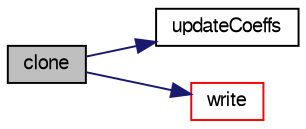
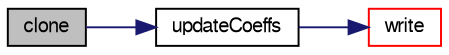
edge "clone" -> "write": now "updateCoeffs" -> "write"
